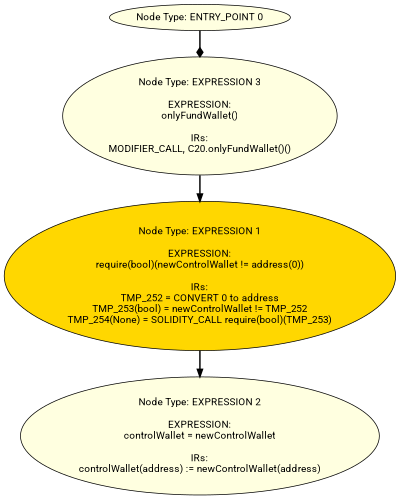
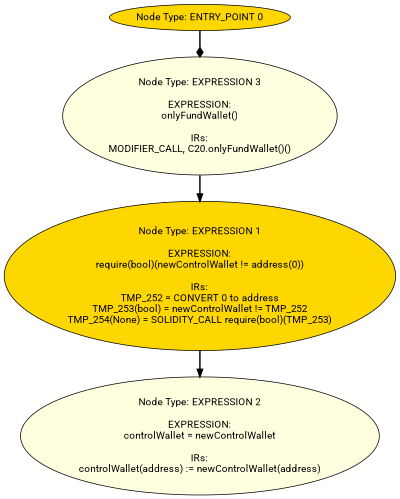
node "Node Type: ENTRY_POINT 0": fillcolor lightyellow -> gold
